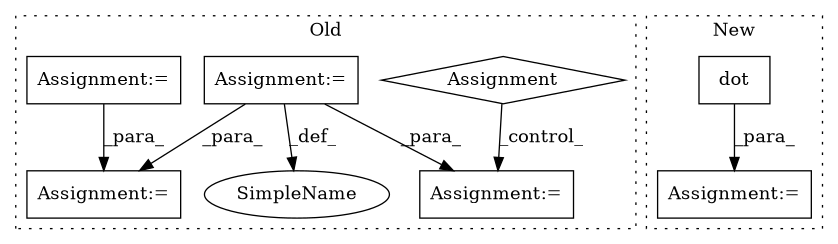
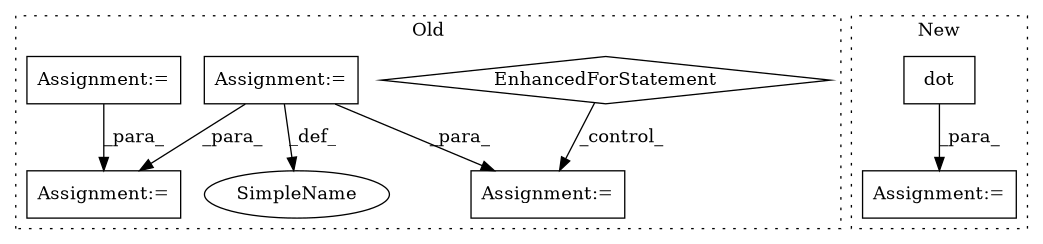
node "Assignment": label "Assignment" -> "EnhancedForStatement"
